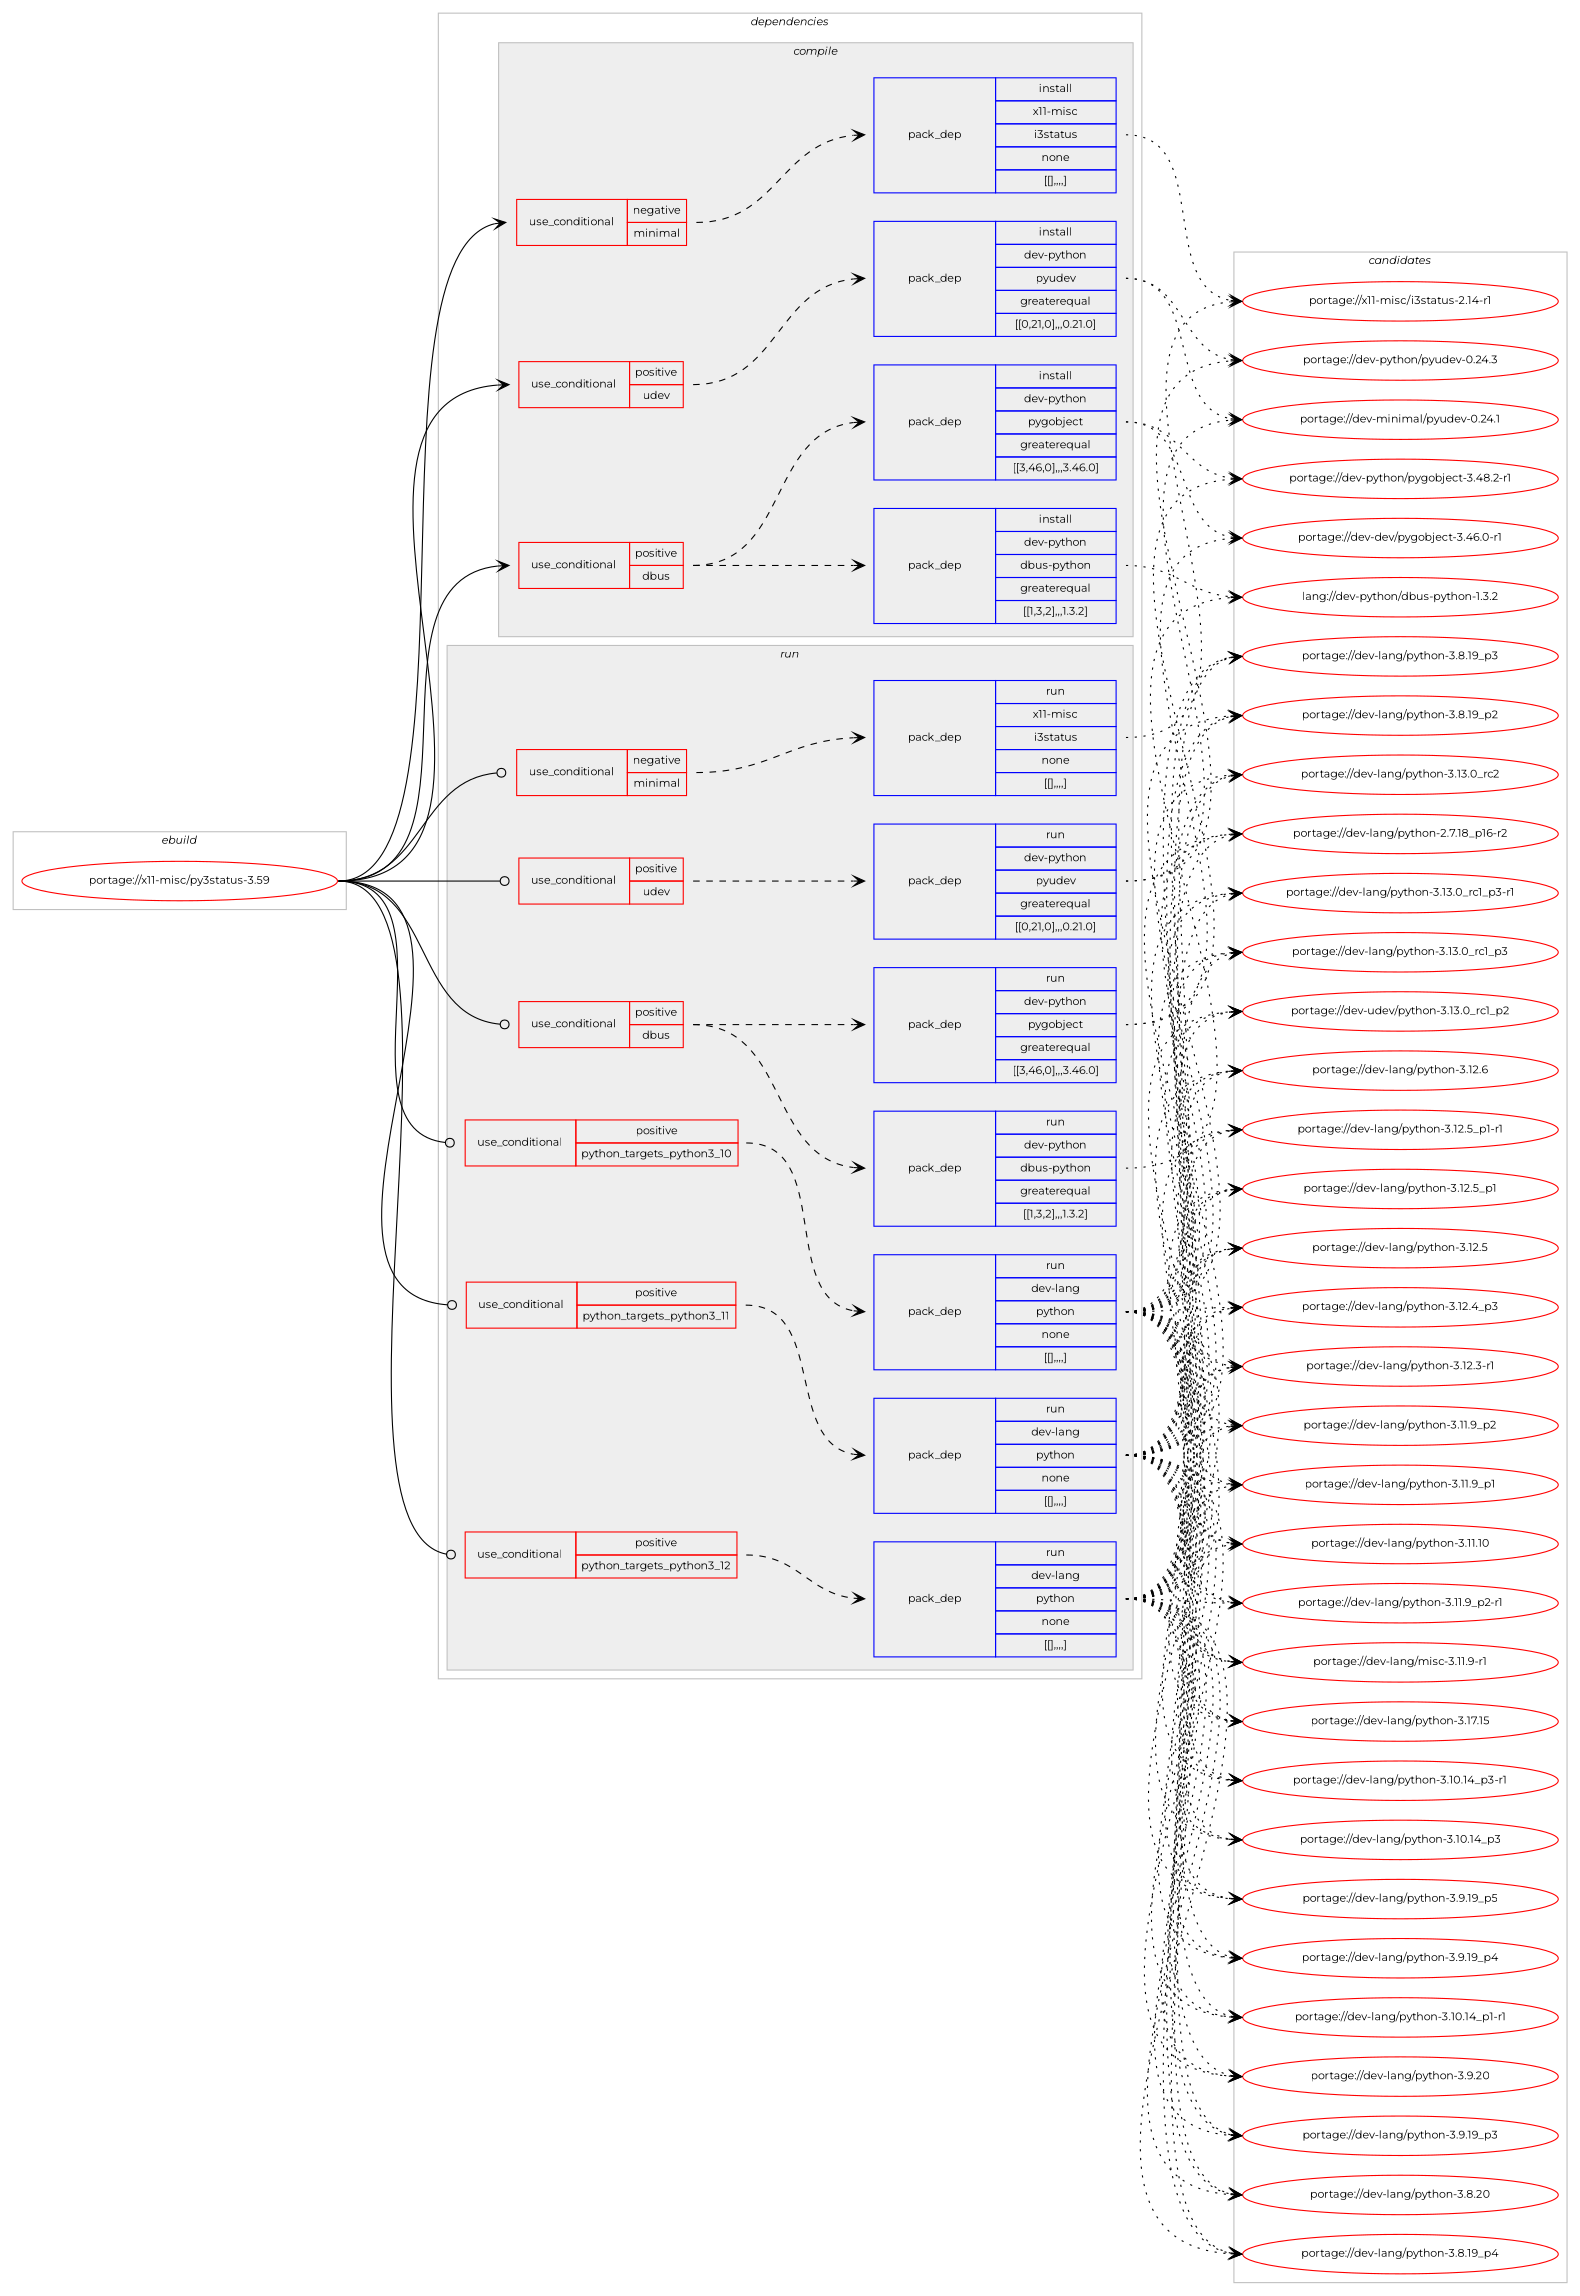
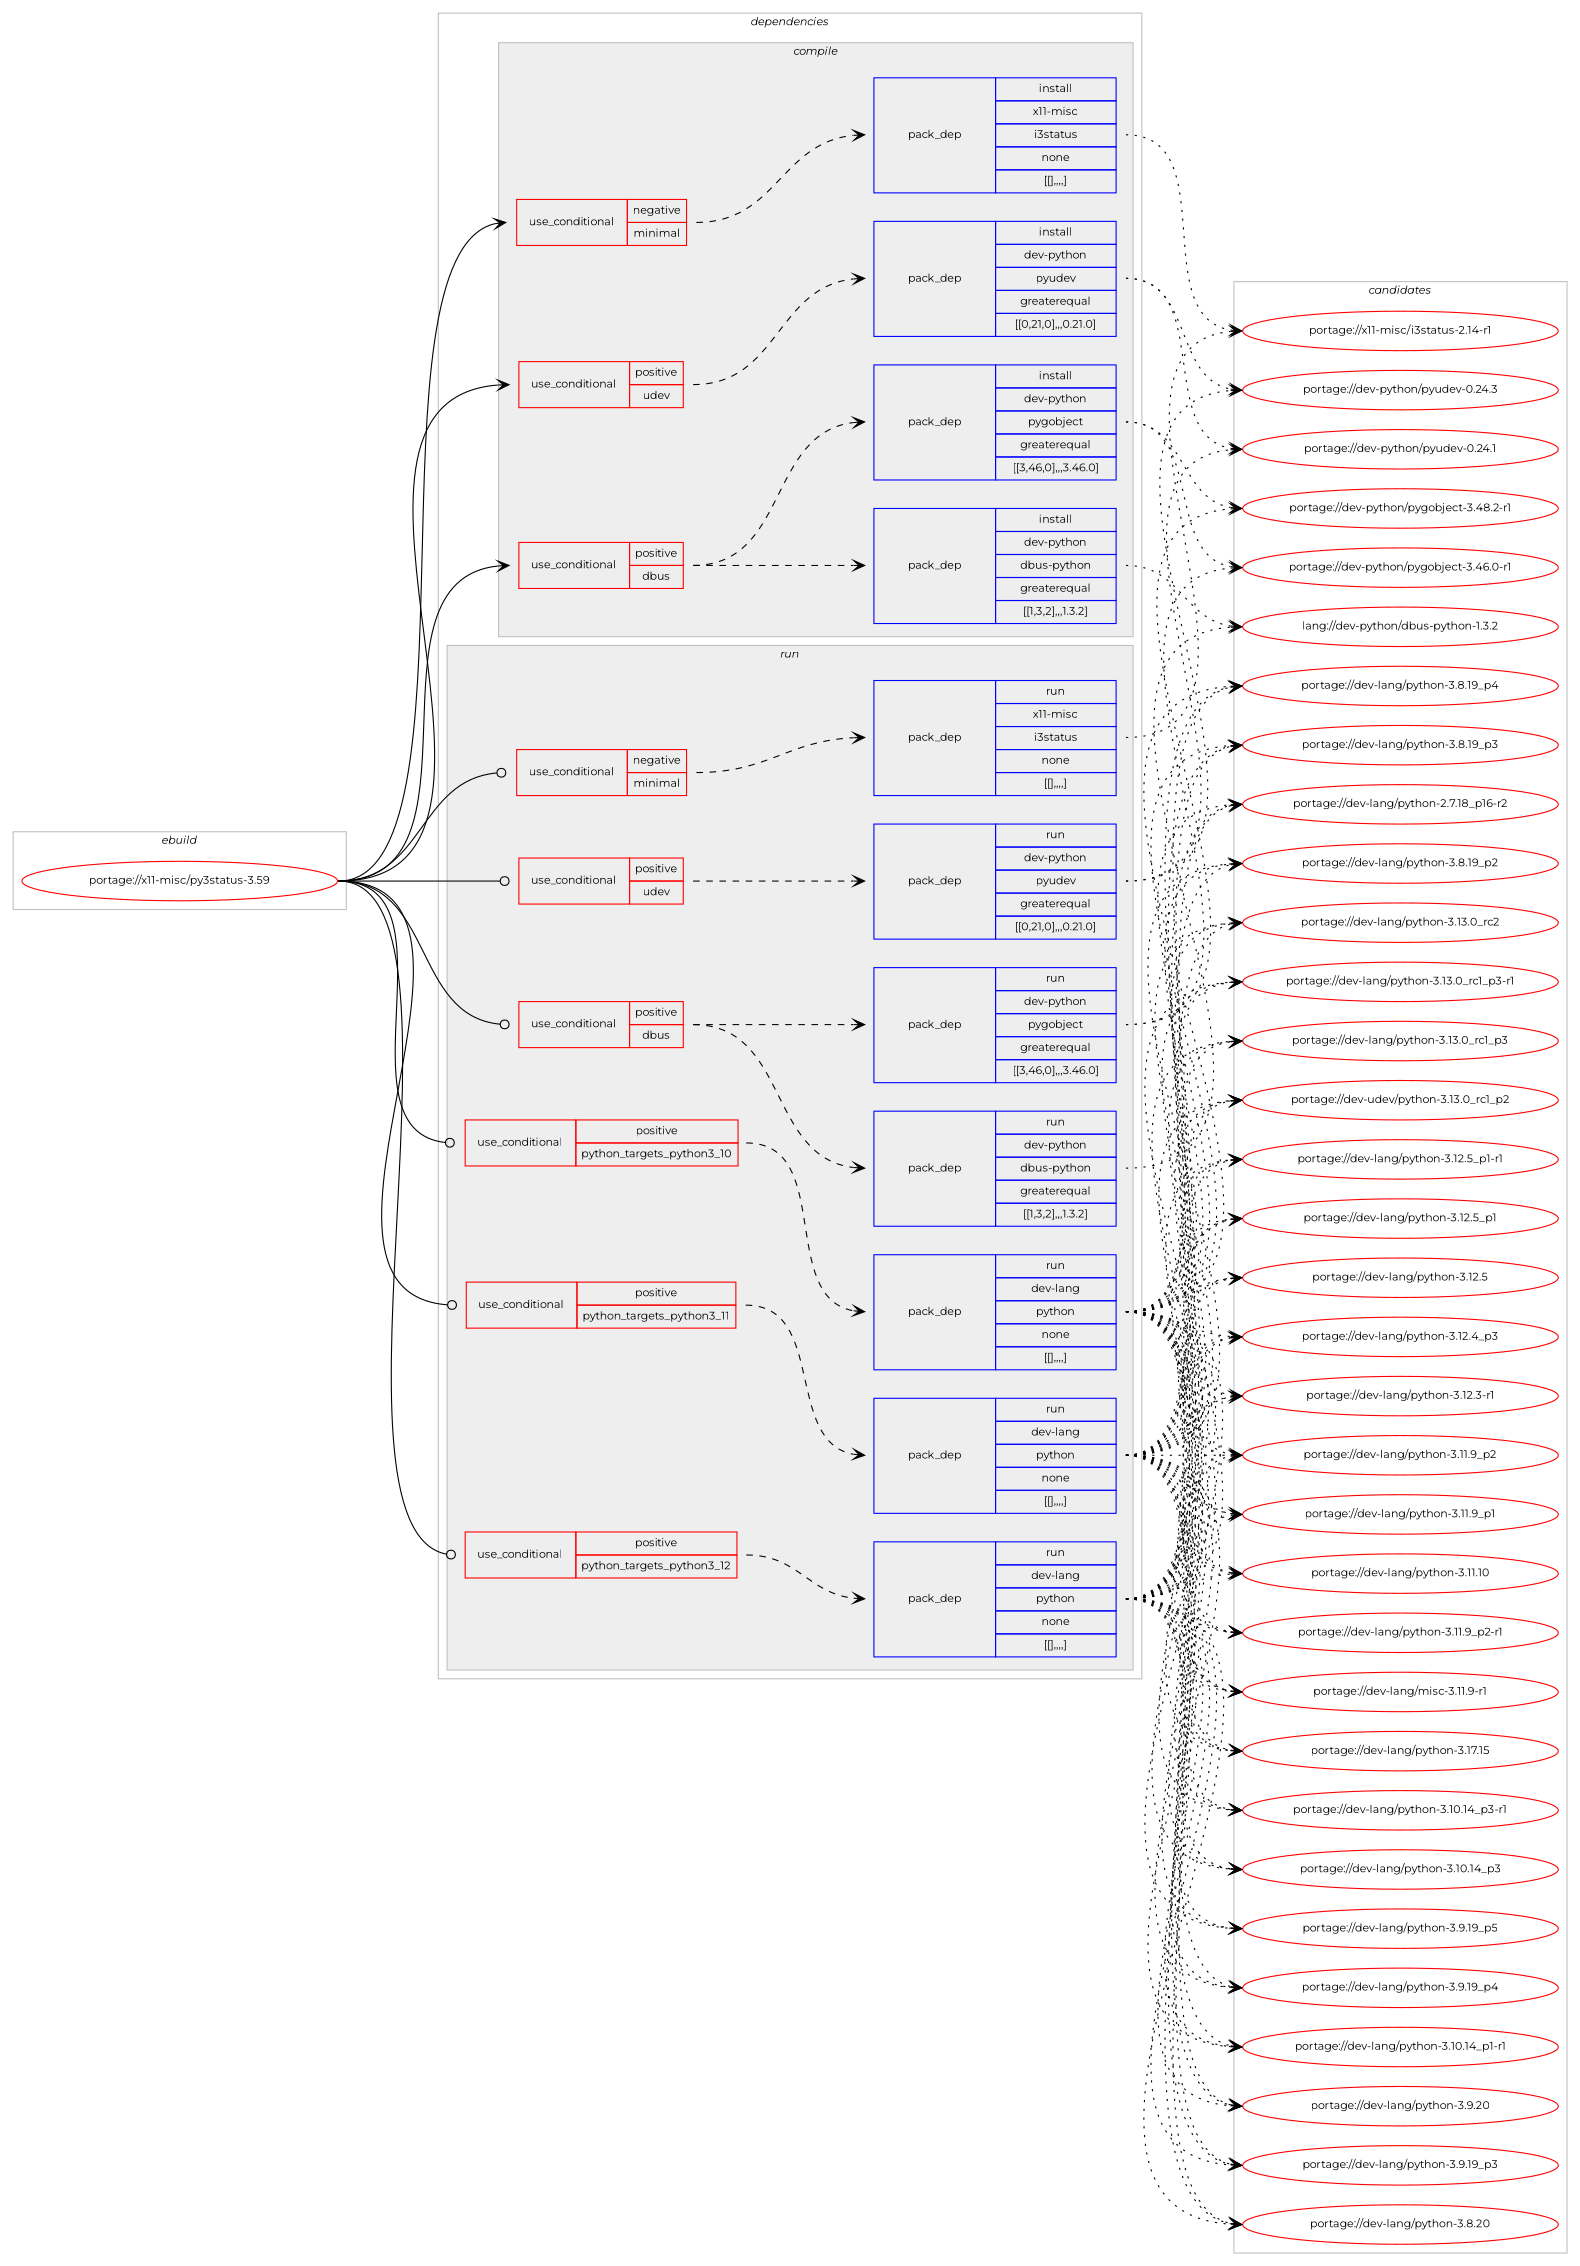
node "portage://dev-minimal/pyudev-0.24.1": label "portage://dev-minimal/pyudev-0.24.1" -> "portage://dev-python/pyudev-0.24.1"
node "portage://dev-dev/pygobject-3.46.0-r1": label "portage://dev-dev/pygobject-3.46.0-r1" -> "portage://dev-python/pygobject-3.46.0-r1"
node "portage://dev-lang/python-3.12.6": removed
